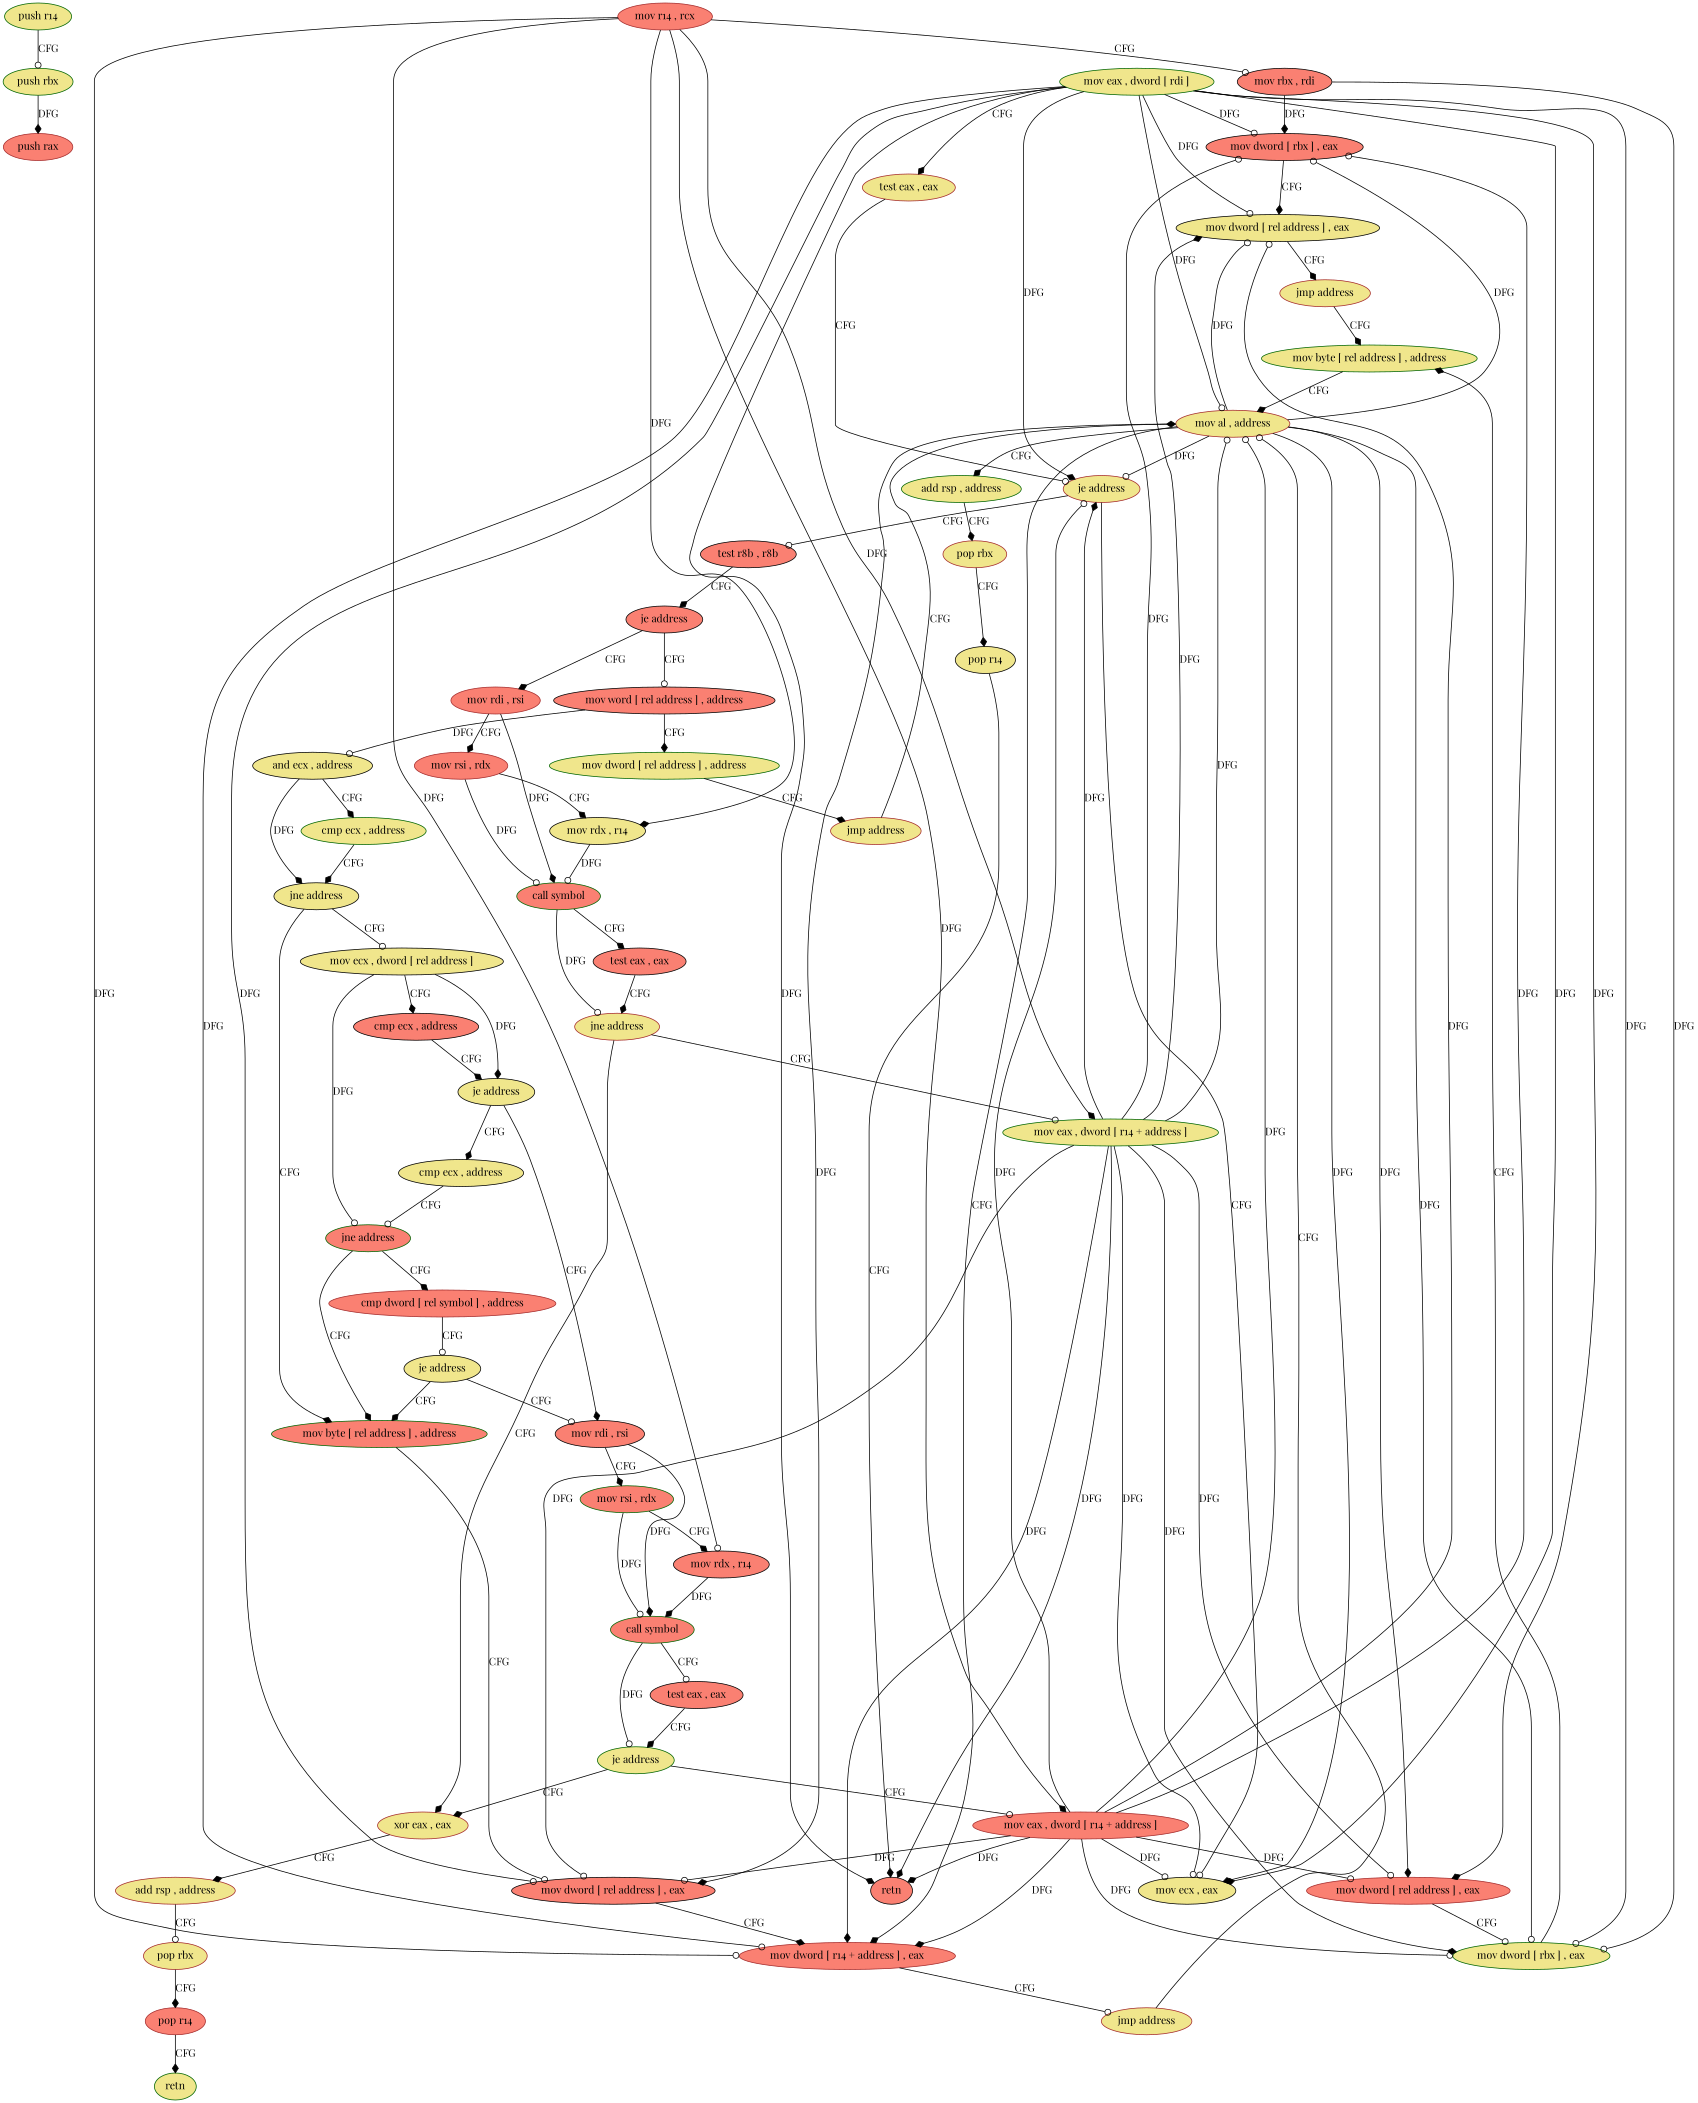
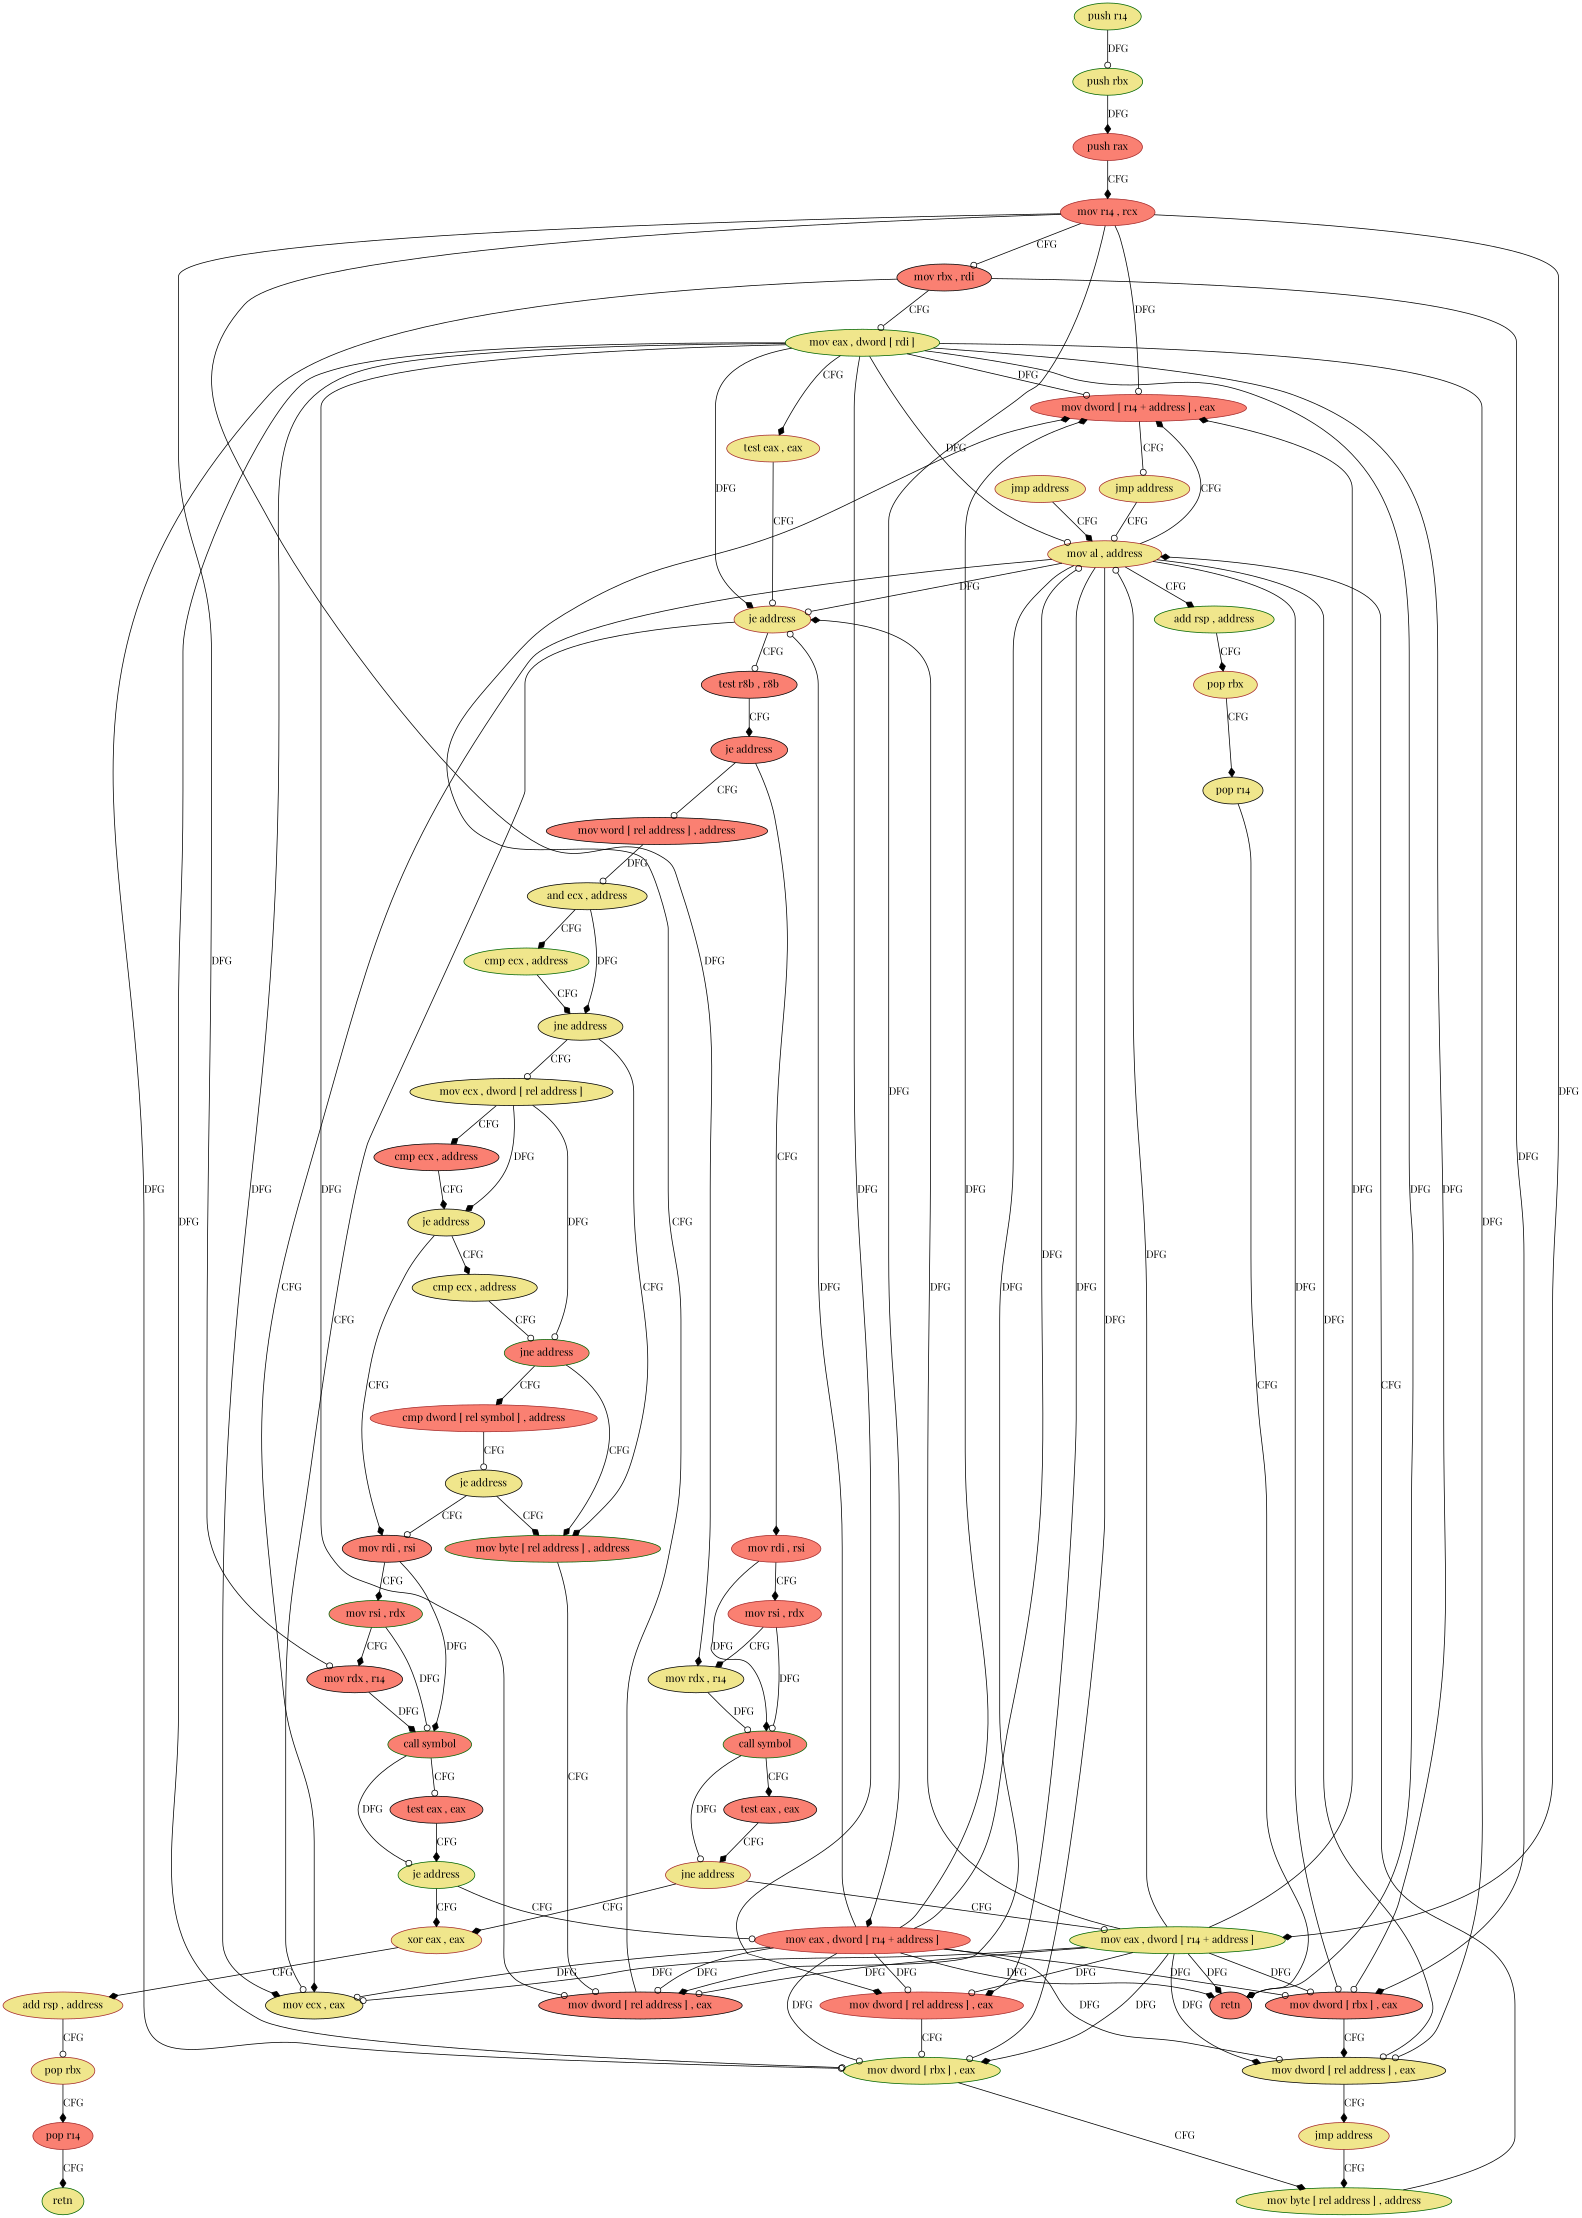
edge "push r14" -> "push rbx": label "CFG" -> "DFG"
edge "push rax" -> "mov r14 , rcx": added, label "CFG"
edge "mov rbx , rdi" -> "mov eax , dword [ rdi ]": added, label "CFG"
node "mov dword [ rel address ] , address": removed
edge "mov al , address" -> "mov ecx , eax": label "DFG" -> "CFG"
